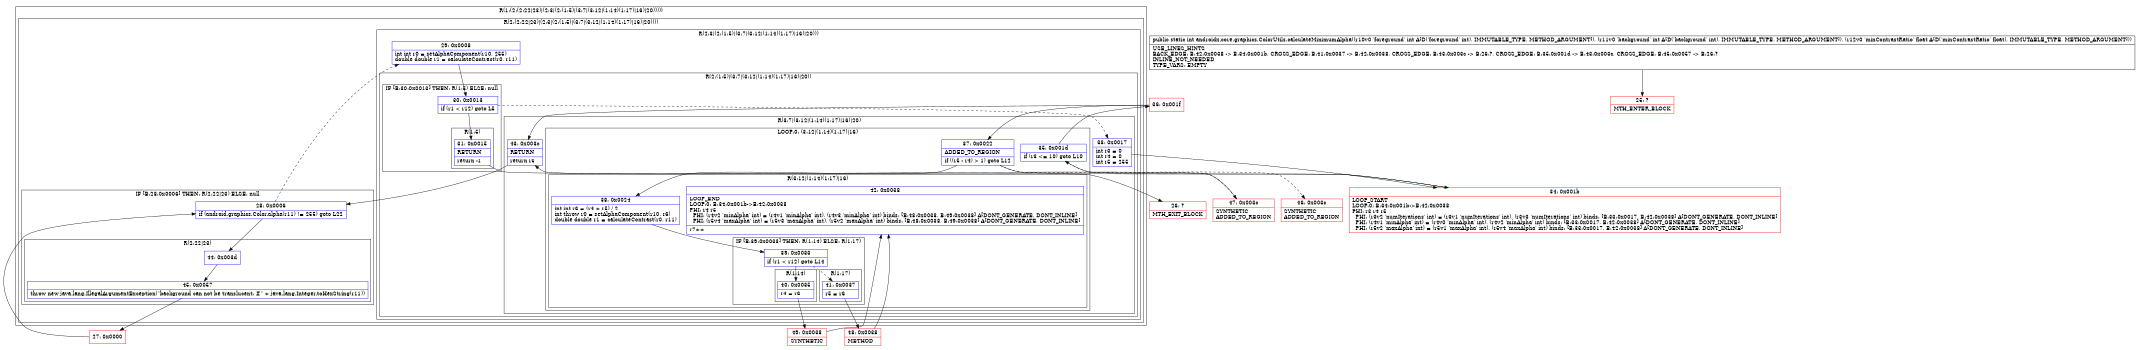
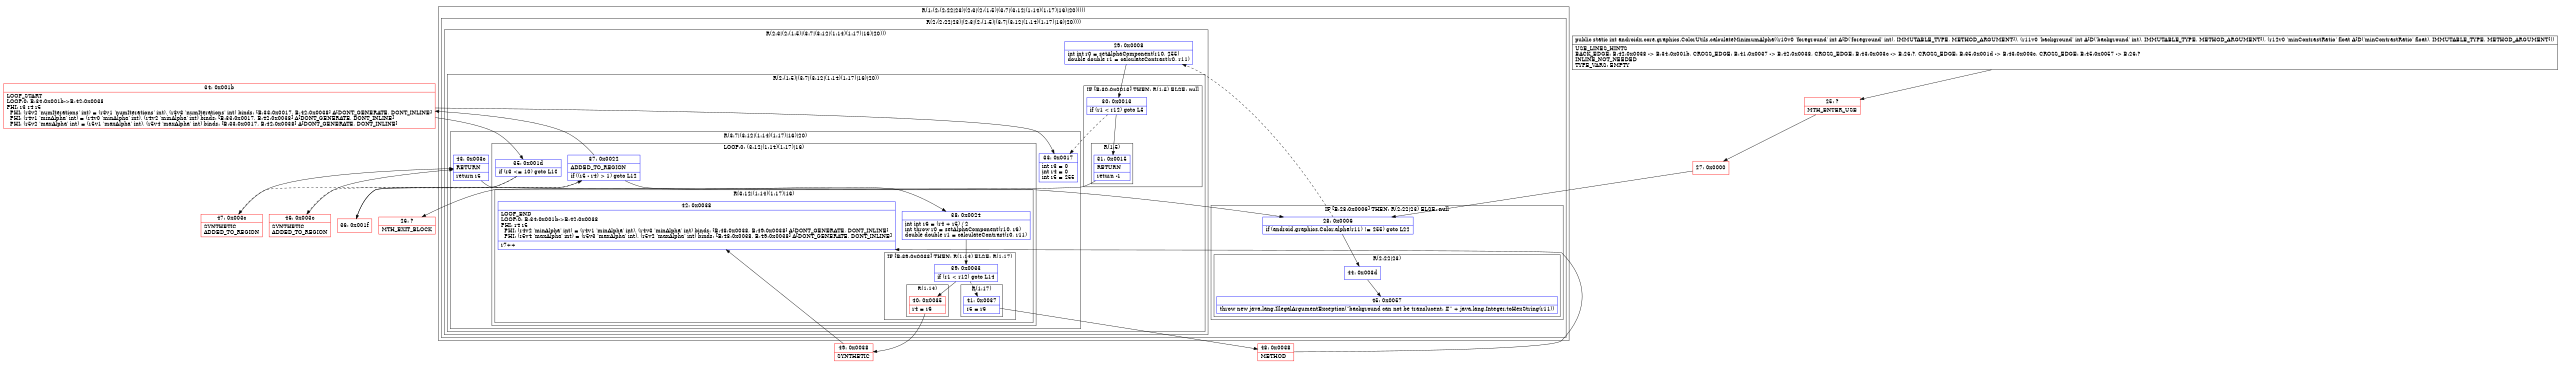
edge "36: 0x001f" -> "43: 0x003c": now "46: 0x003c" -> "43: 0x003c"
node "25: ?": text "MTH_ENTER_BLOCK" -> "MTH_ENTER_USE"
edge "33: 0x0017" -> "34: 0x001b": reversed
node "40: 0x0035": color blue -> red
edge "45: 0x0057" -> "27: 0x0000": now "25: ?" -> "27: 0x0000"
